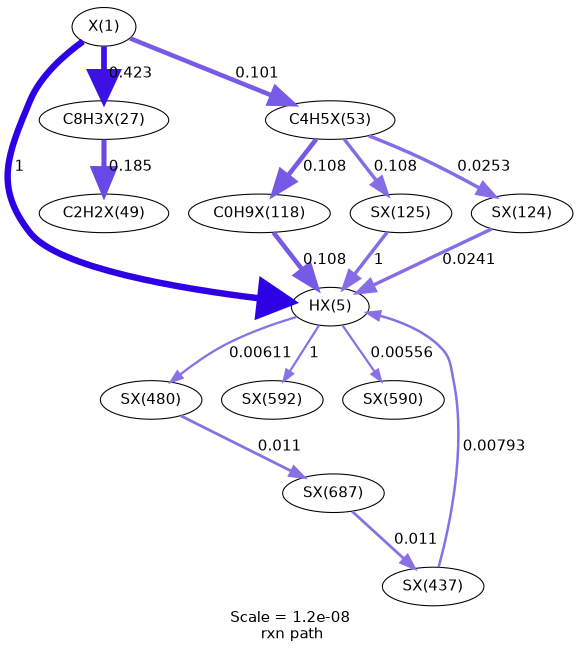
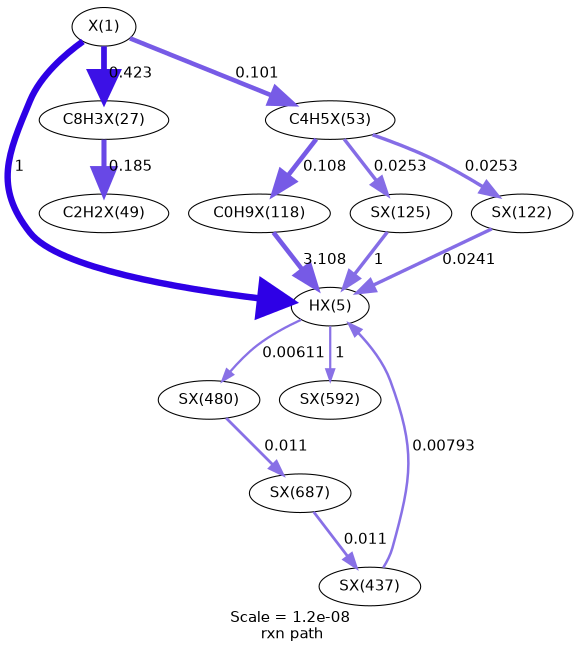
edge "C4H5X(53)" -> "SX(125)": label " 0.108" -> " 0.0253"
node "SX(124)": label "SX(124)" -> "SX(122)"
edge "C0H9X(118)" -> "HX(5)": label " 0.108" -> " 3.108"
node "SX(590)": removed
